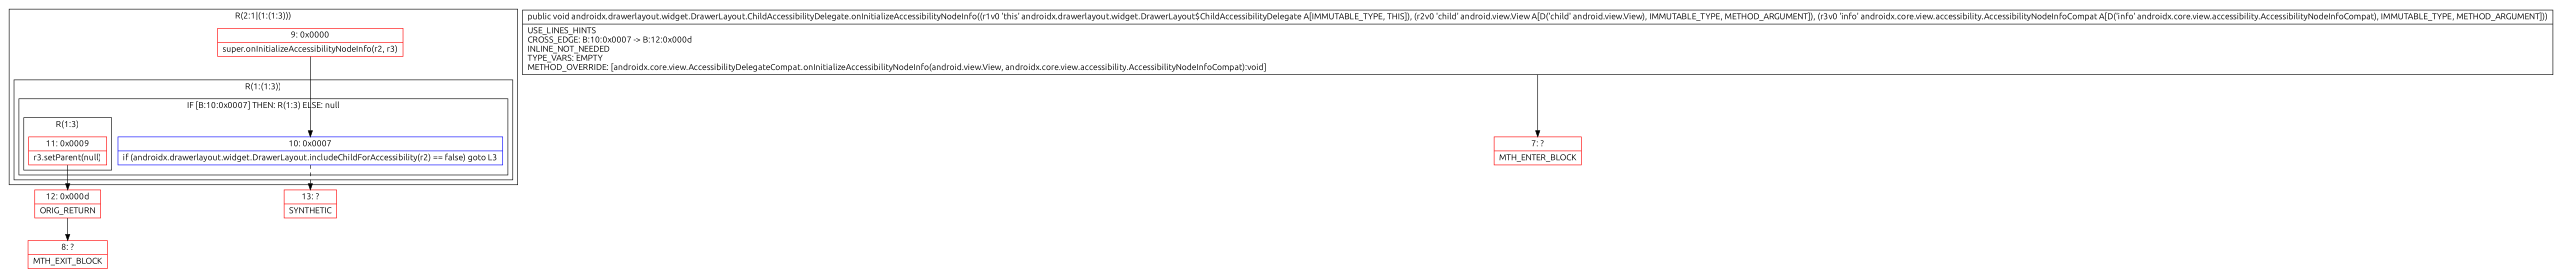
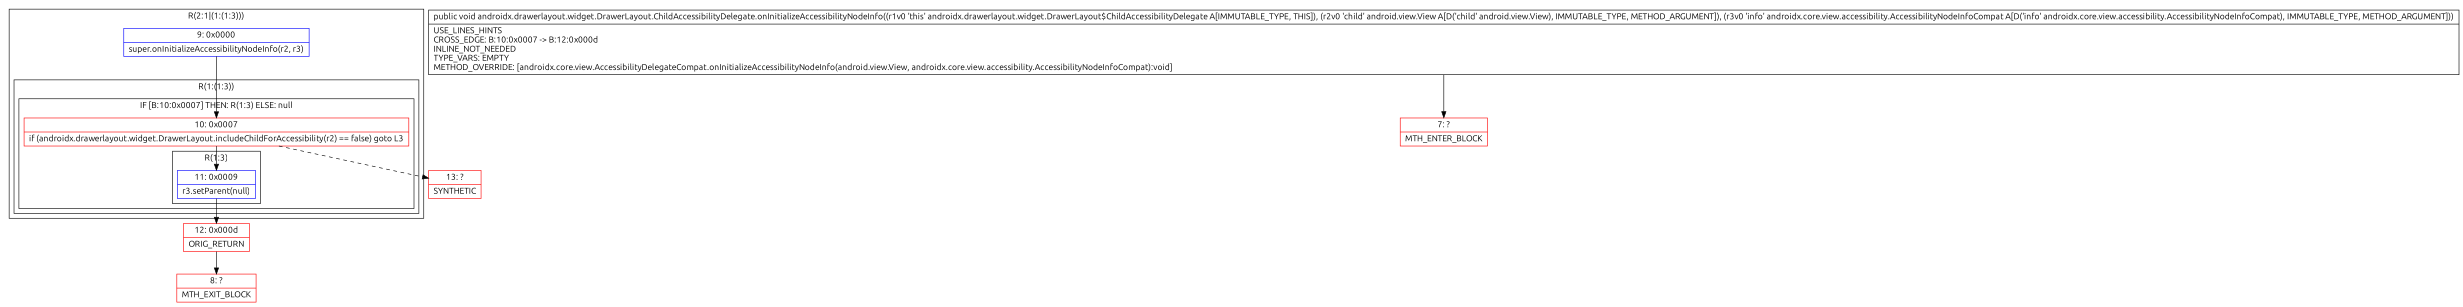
node "9: 0x0000": color red -> blue
node "11: 0x0009": color red -> blue
node "10: 0x0007": color blue -> red
edge "10: 0x0007" -> "11: 0x0009": added
